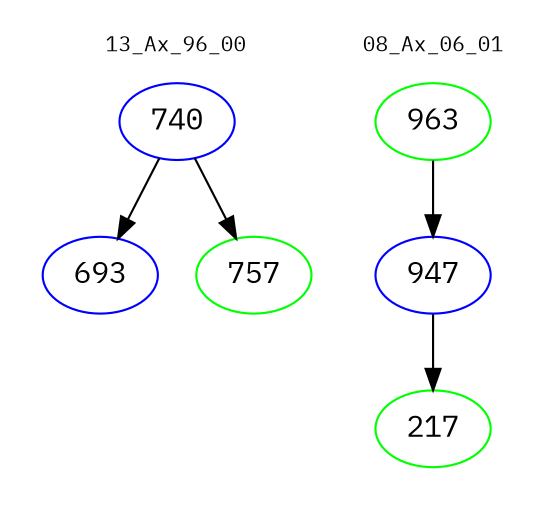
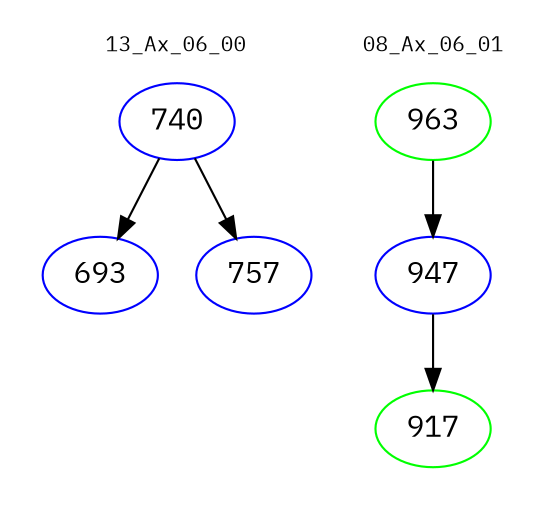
cluster "13_Ax_96_00": label "13_Ax_96_00" -> "13_Ax_06_00"
node "757": color green -> blue
node "217": label "217" -> "917"
